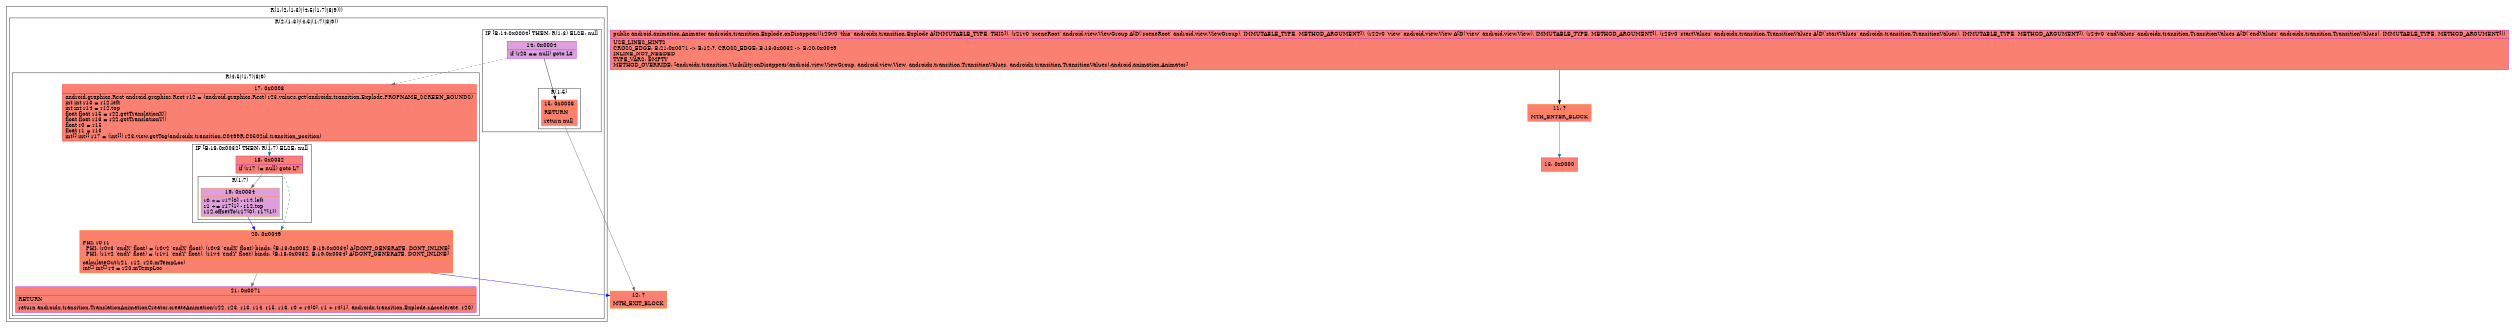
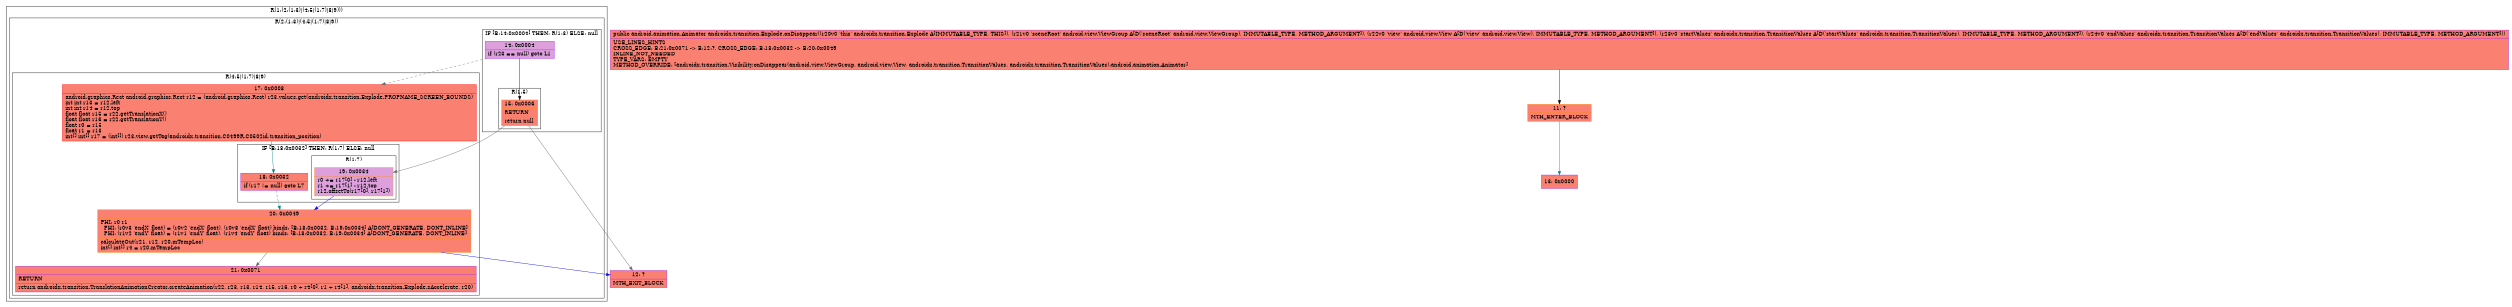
node "14: 0x0004": text "if (r23 == null) goto L3" -> "if (r23 == null) goto L1"
edge "18: 0x0032" -> "19: 0x0034": now "15: 0x0006" -> "19: 0x0034"
node "12: ?": color darkorange -> purple
